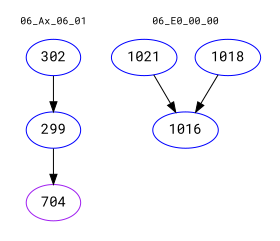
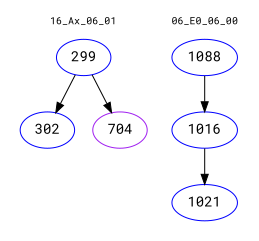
cluster "06_Ax_06_01": label "06_Ax_06_01" -> "16_Ax_06_01"
cluster "06_E0_00_00": label "06_E0_00_00" -> "06_E0_06_00"
node "1018": label "1018" -> "1088"
edge "302" -> "299": reversed
edge "1021" -> "1016": reversed
